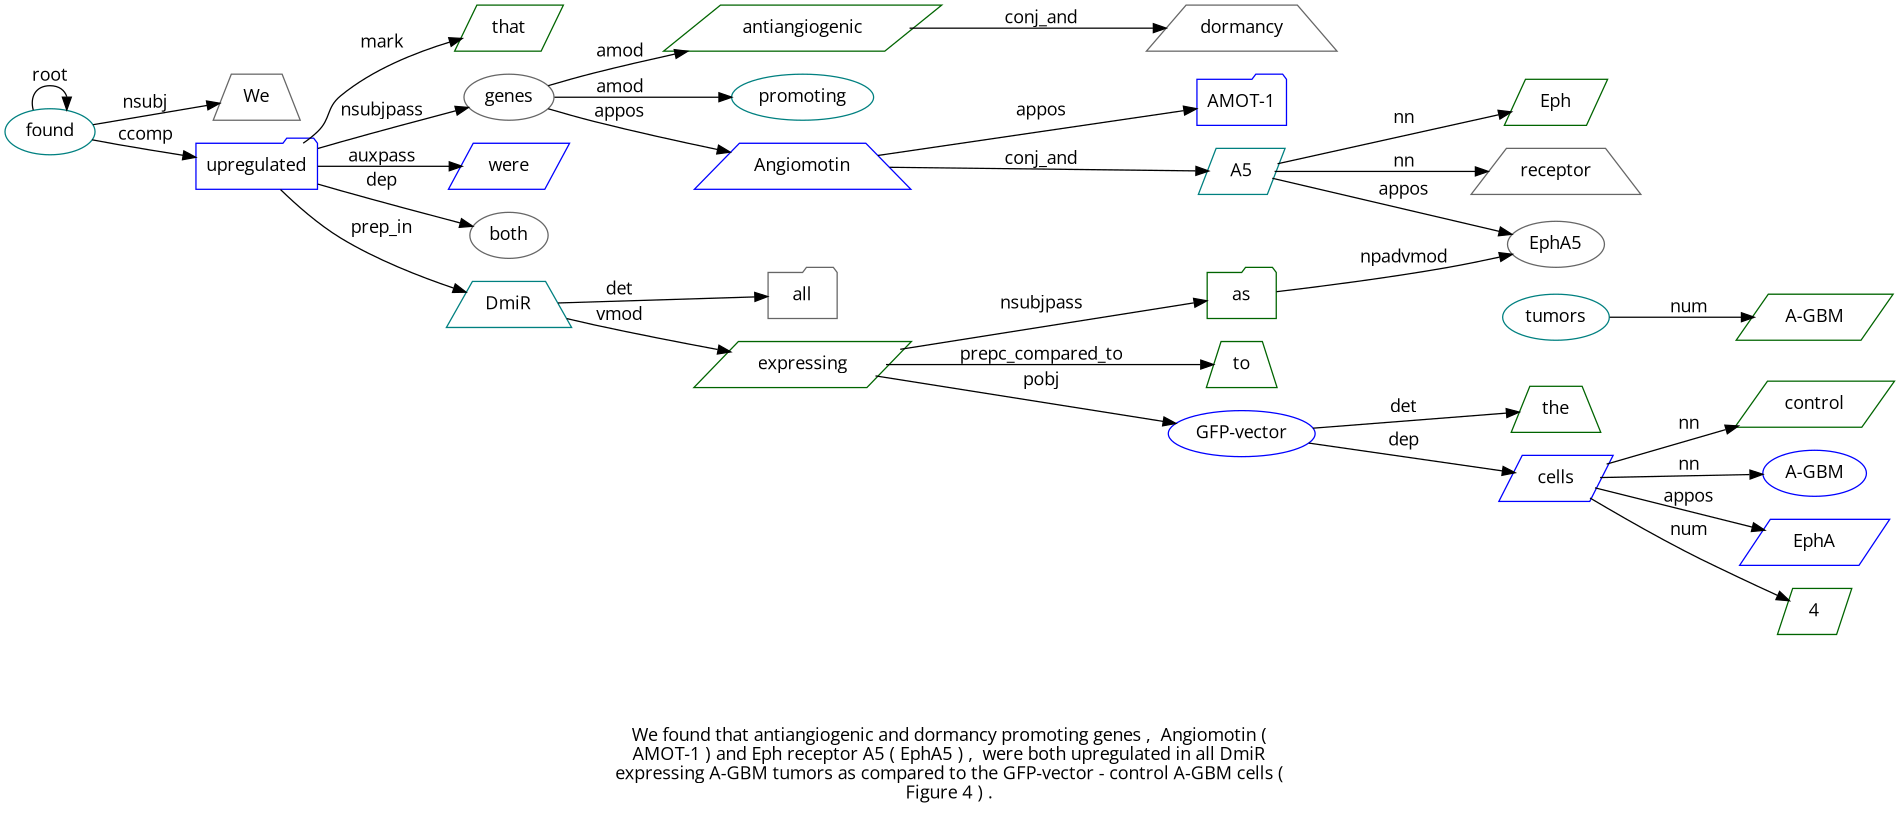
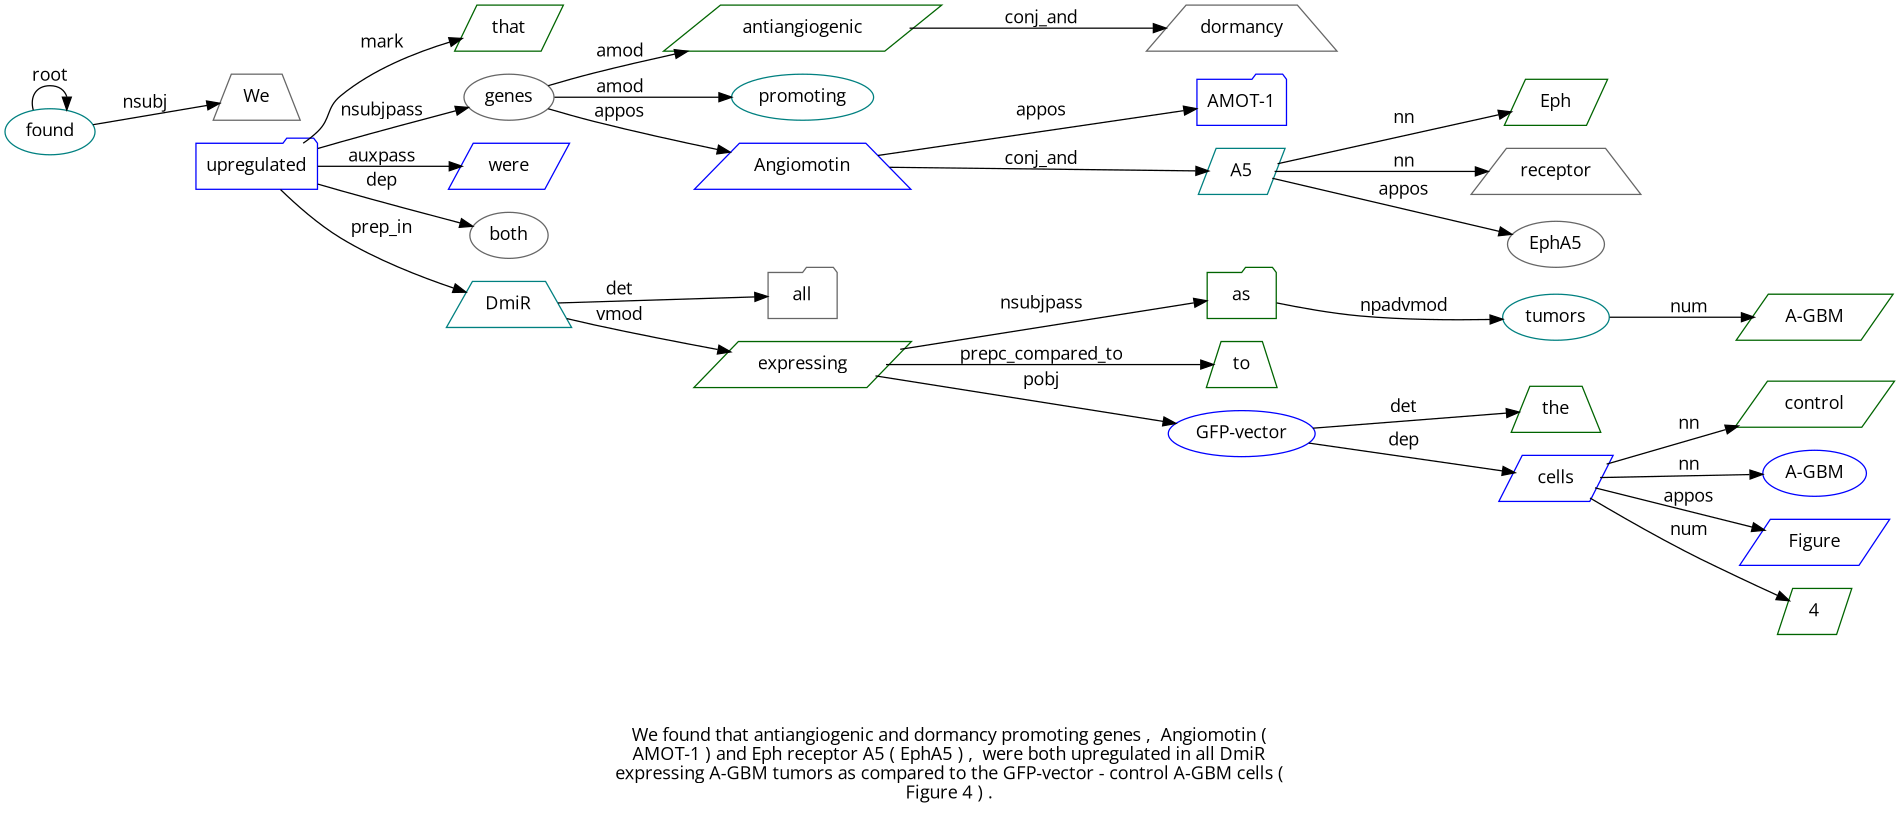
edge "found" -> "upregulated": removed, label "ccomp"
edge "as" -> "EphA5": now "as" -> "tumors"
node "EphA": label "EphA" -> "Figure"
